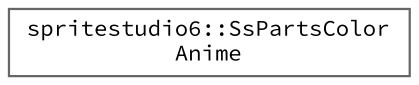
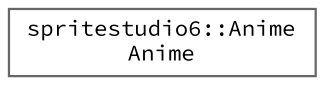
node "spritestudio6::SsPartsColor Anime": label "spritestudio6::SsPartsColor Anime" -> "spritestudio6::Anime Anime"
